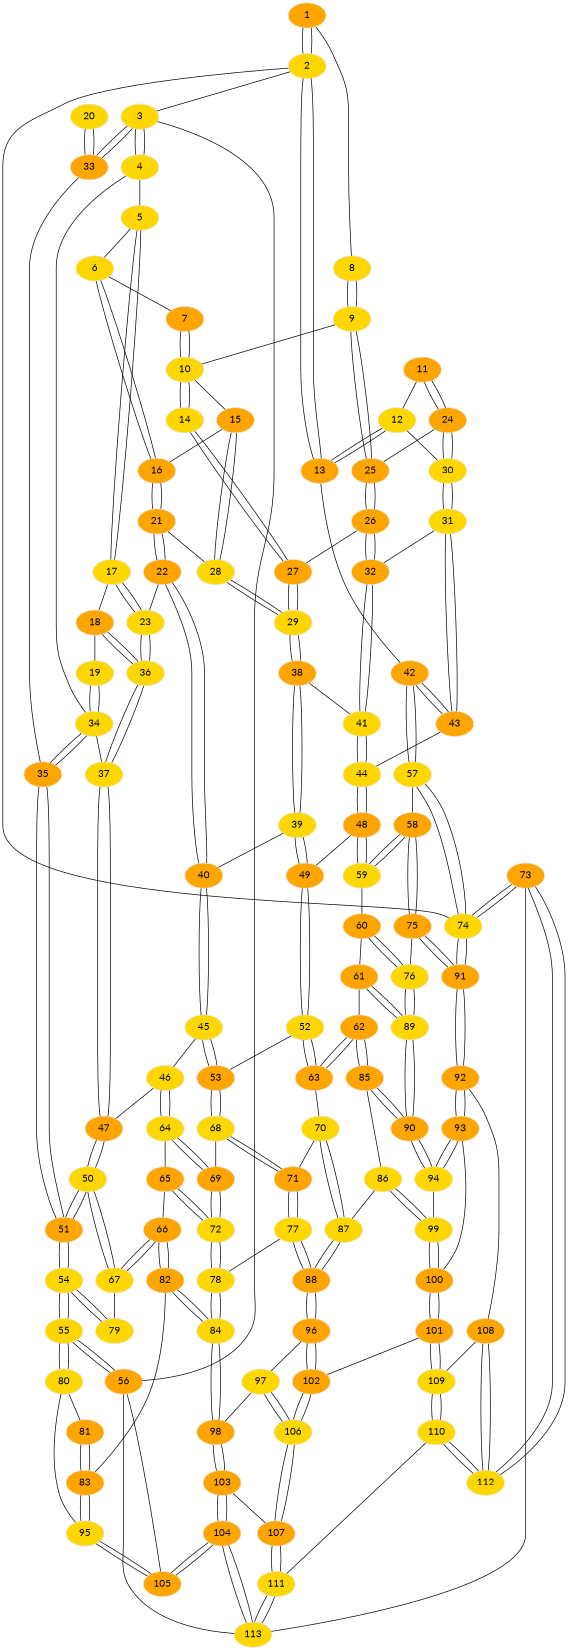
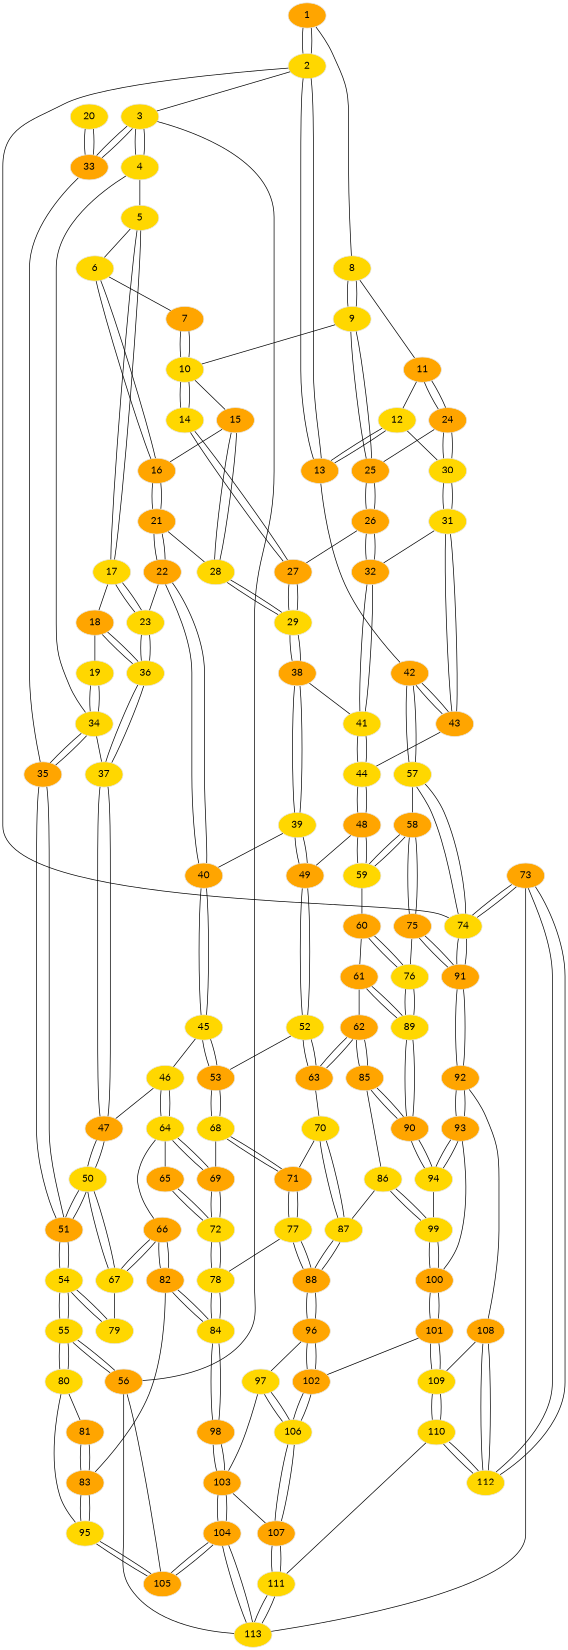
edge "8" -- "11": added
edge "65" -- "66": now "64" -- "66"
edge "97" -- "98": now "97" -- "103"
